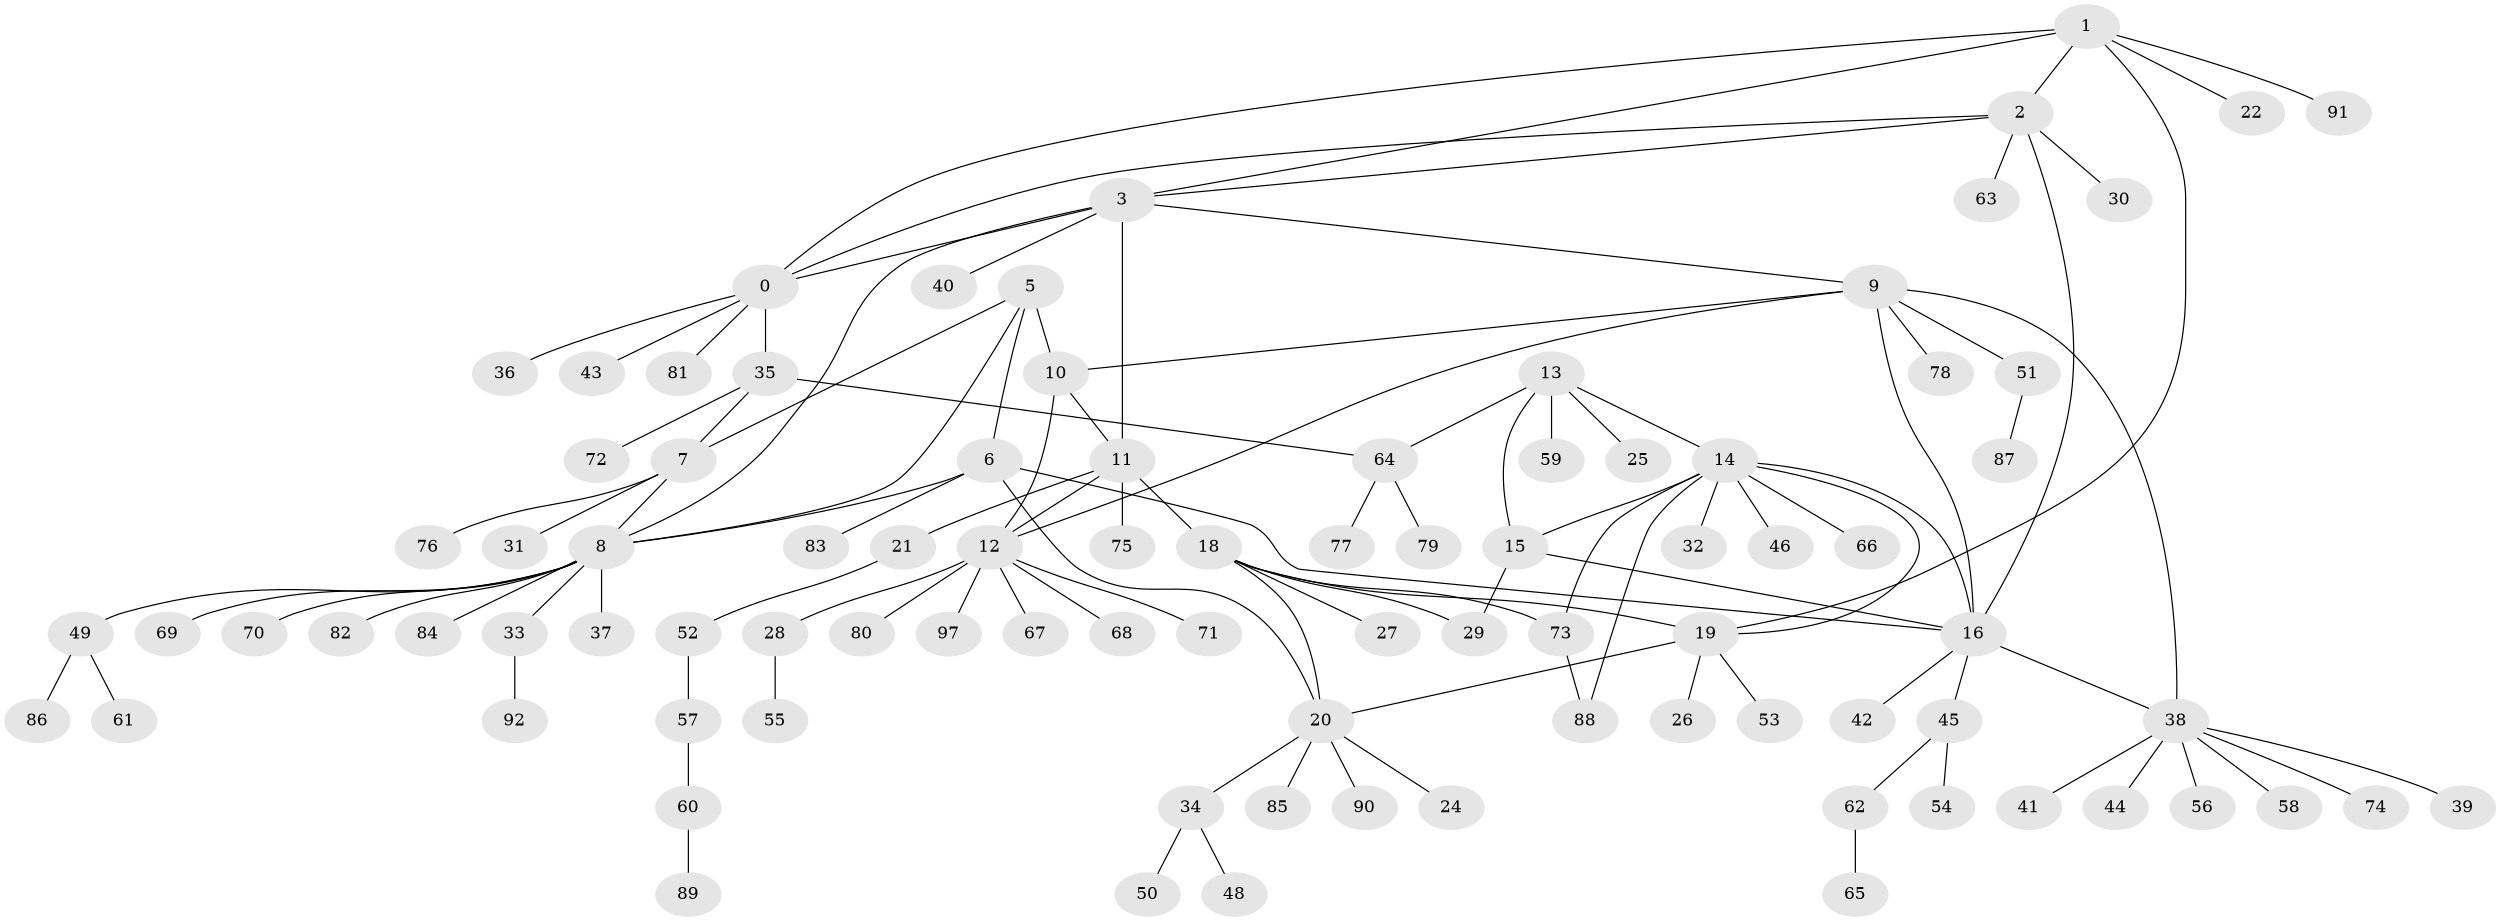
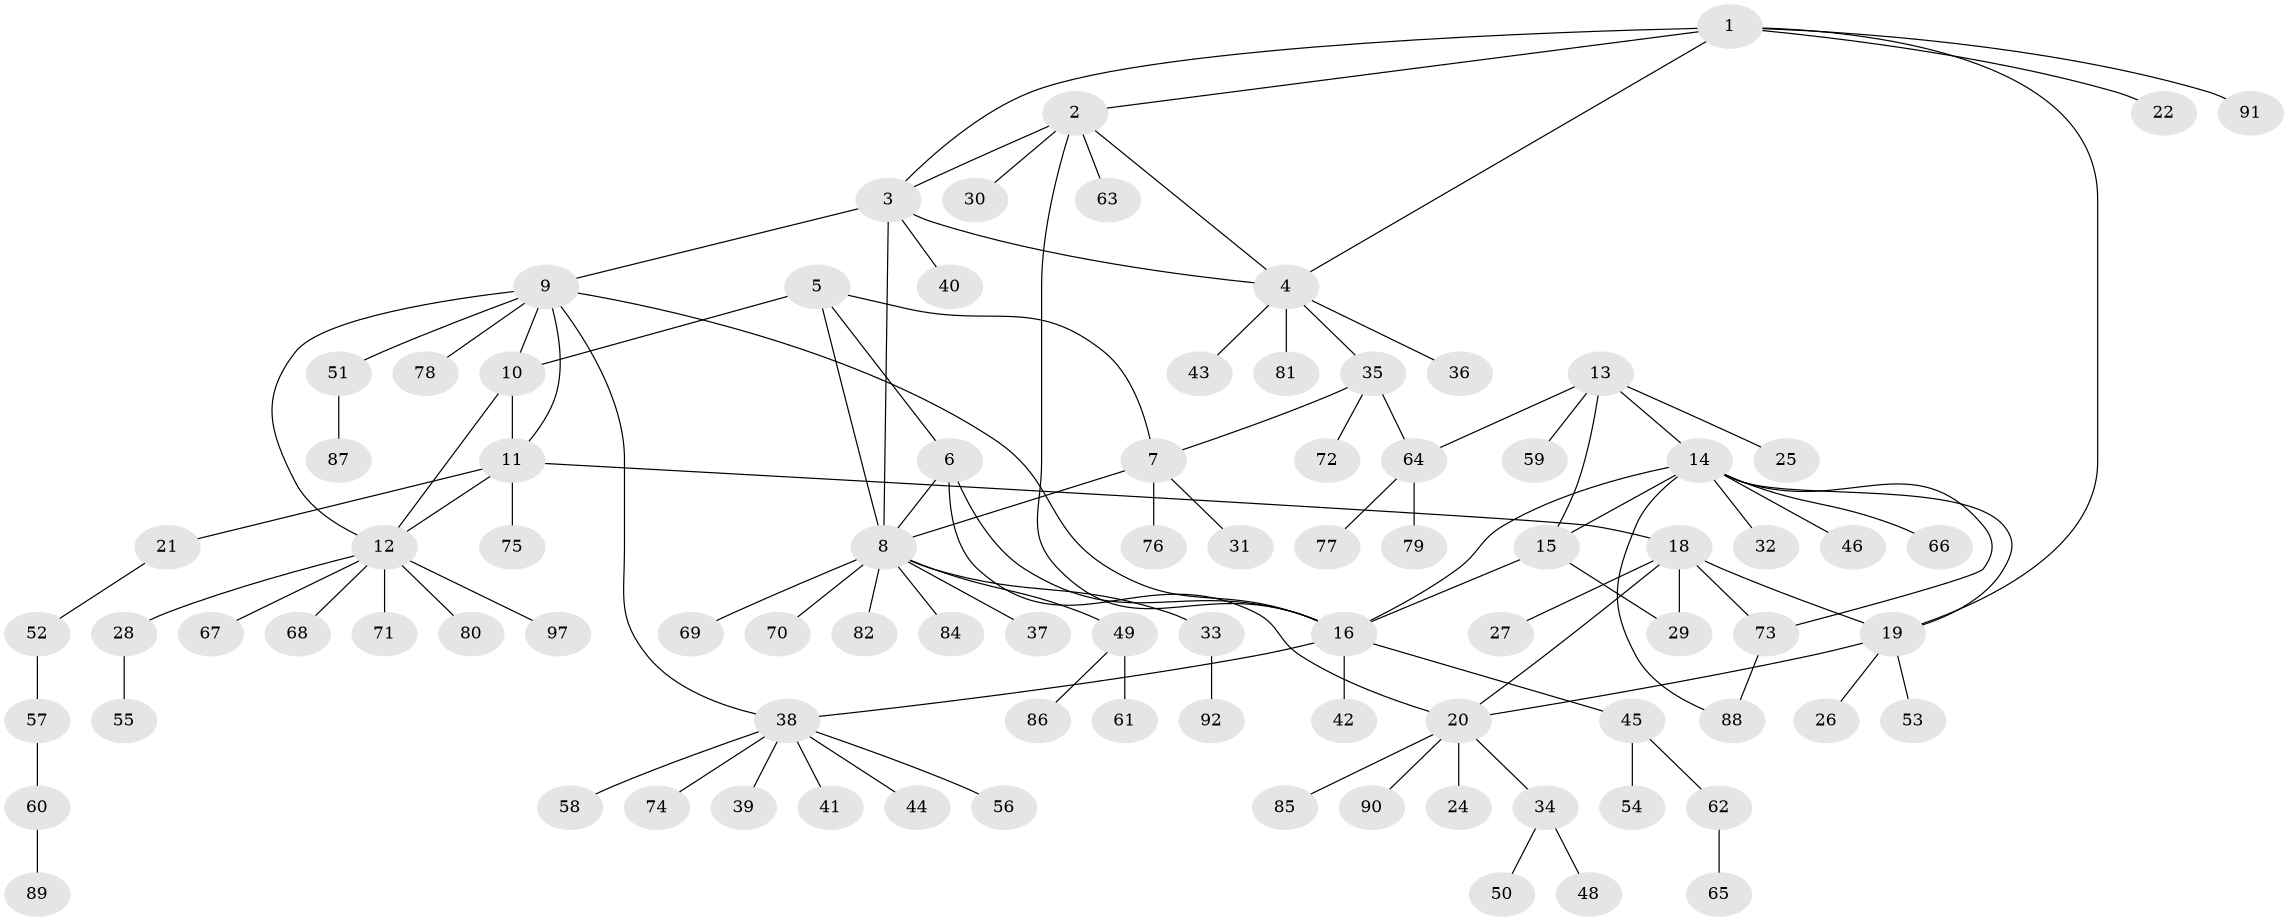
node "0": label "0" -> "4"
edge "3" -- "11": now "9" -- "11"
node "83": removed
